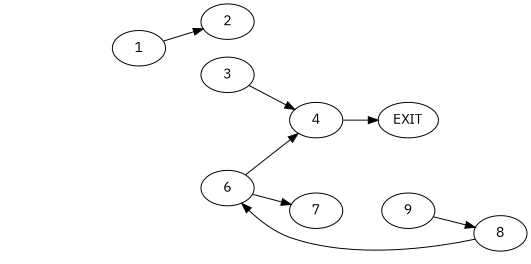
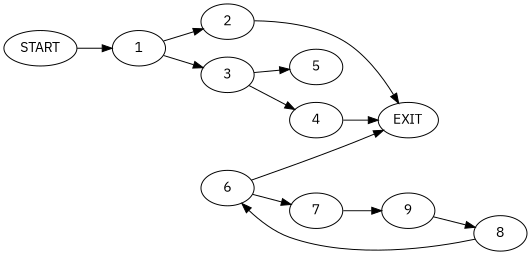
edge "2" -> "EXIT": added
node "START": added
edge "1" -> "3": added
node "5": added
edge "6" -> "4": now "6" -> "EXIT"
edge "7" -> "9": added
